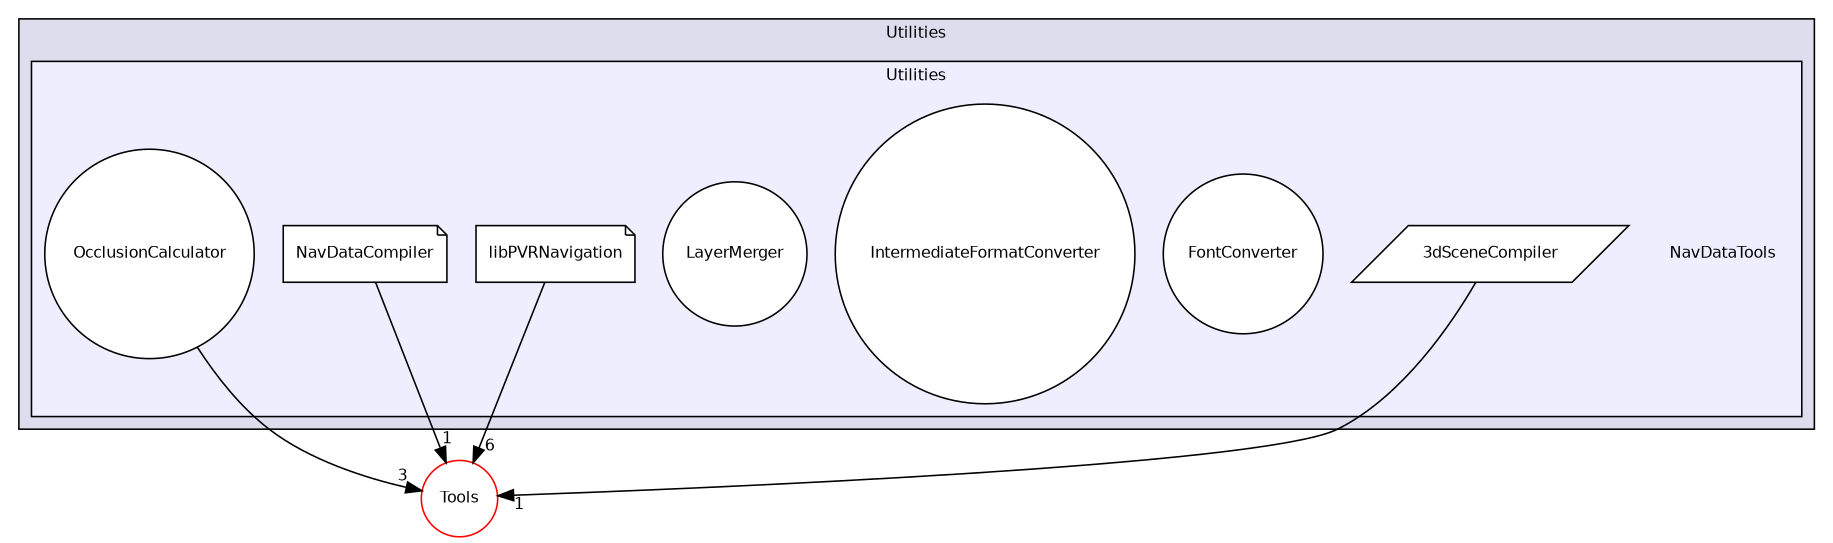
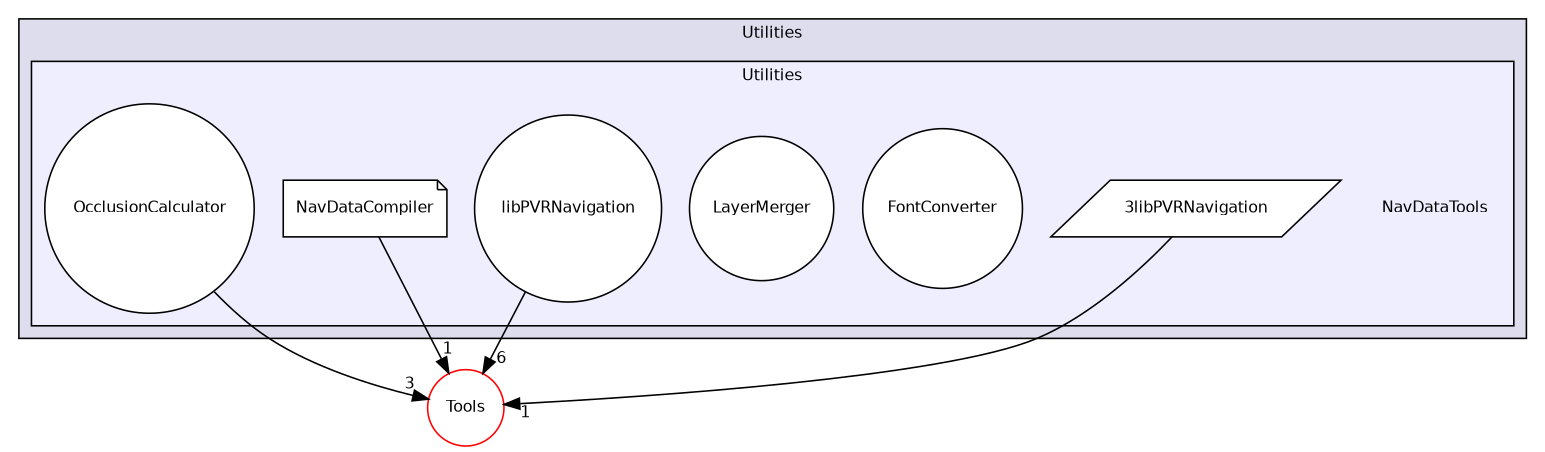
node "libPVRNavigation": shape note -> circle
node "IntermediateFormatConverter": removed
node "3dSceneCompiler": label "3dSceneCompiler" -> "3libPVRNavigation"
